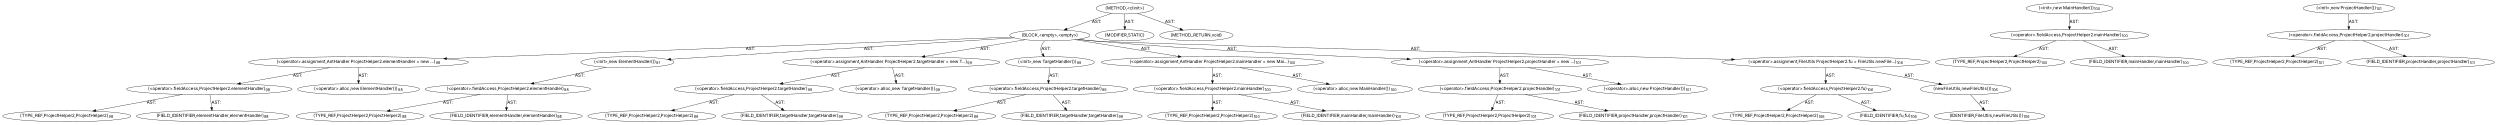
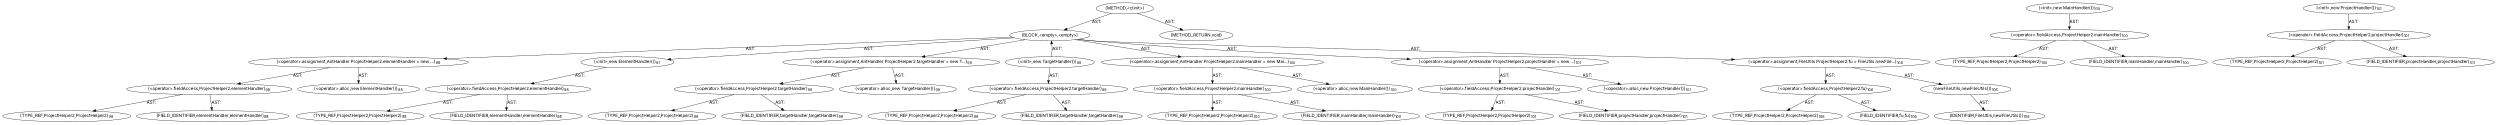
node "(MODIFIER,STATIC)": removed
edge "(BLOCK,<empty>,<empty>)" -> "(<init>,new TargetHandler())": reversed
